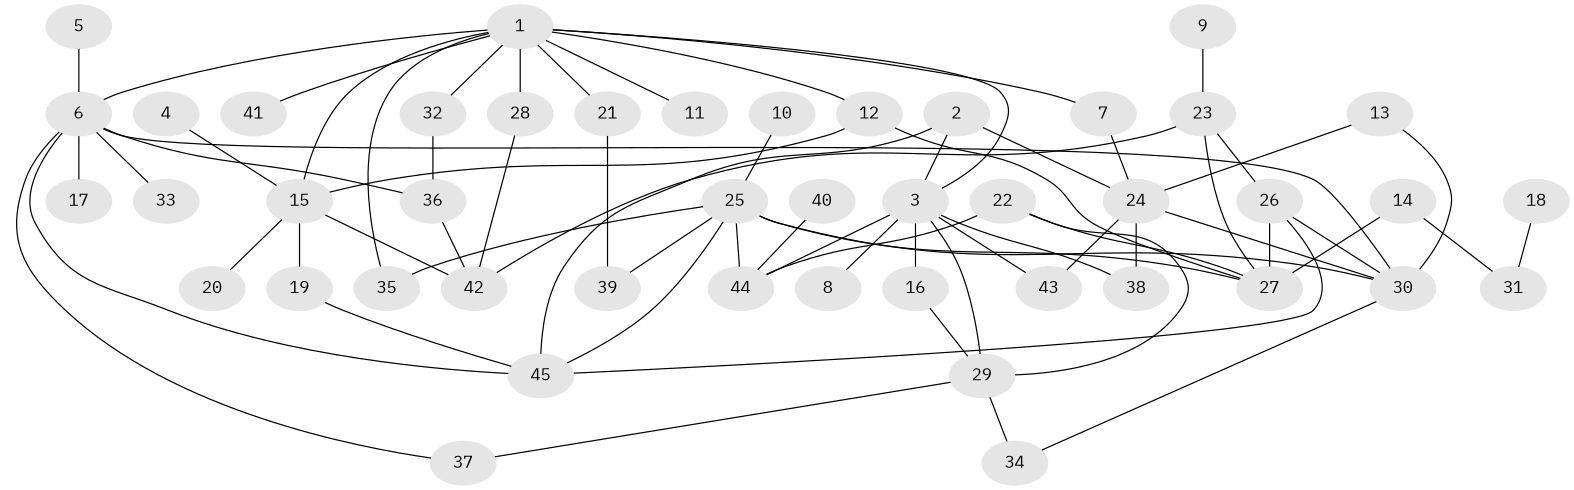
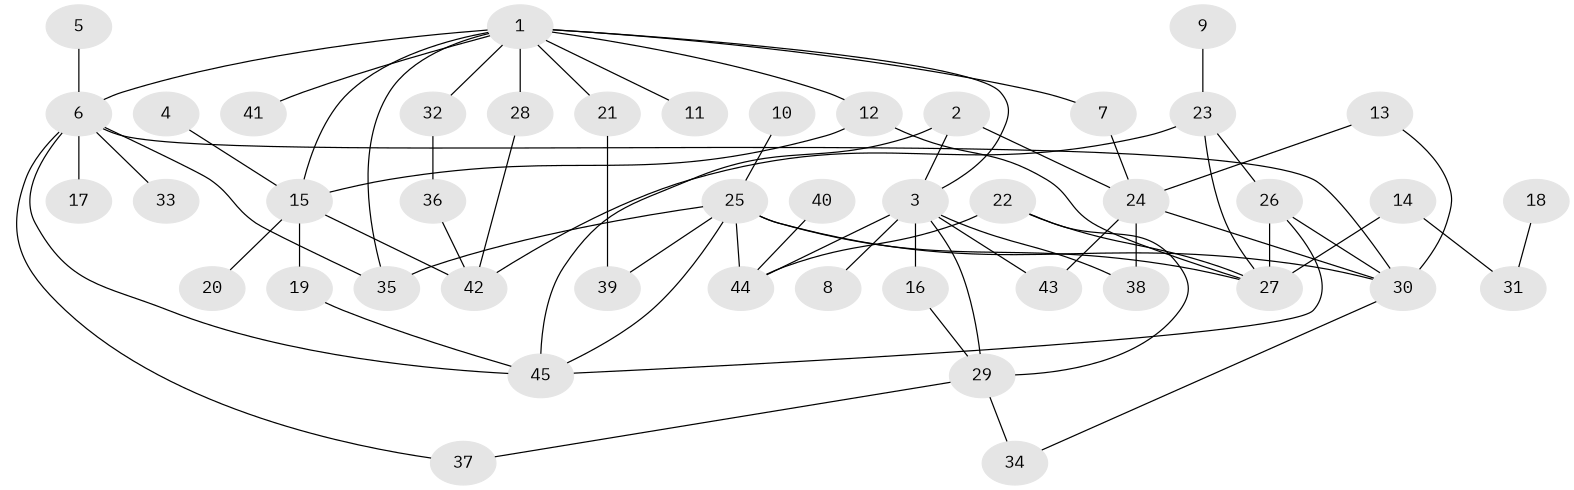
edge "6" -- "36": now "6" -- "35"
